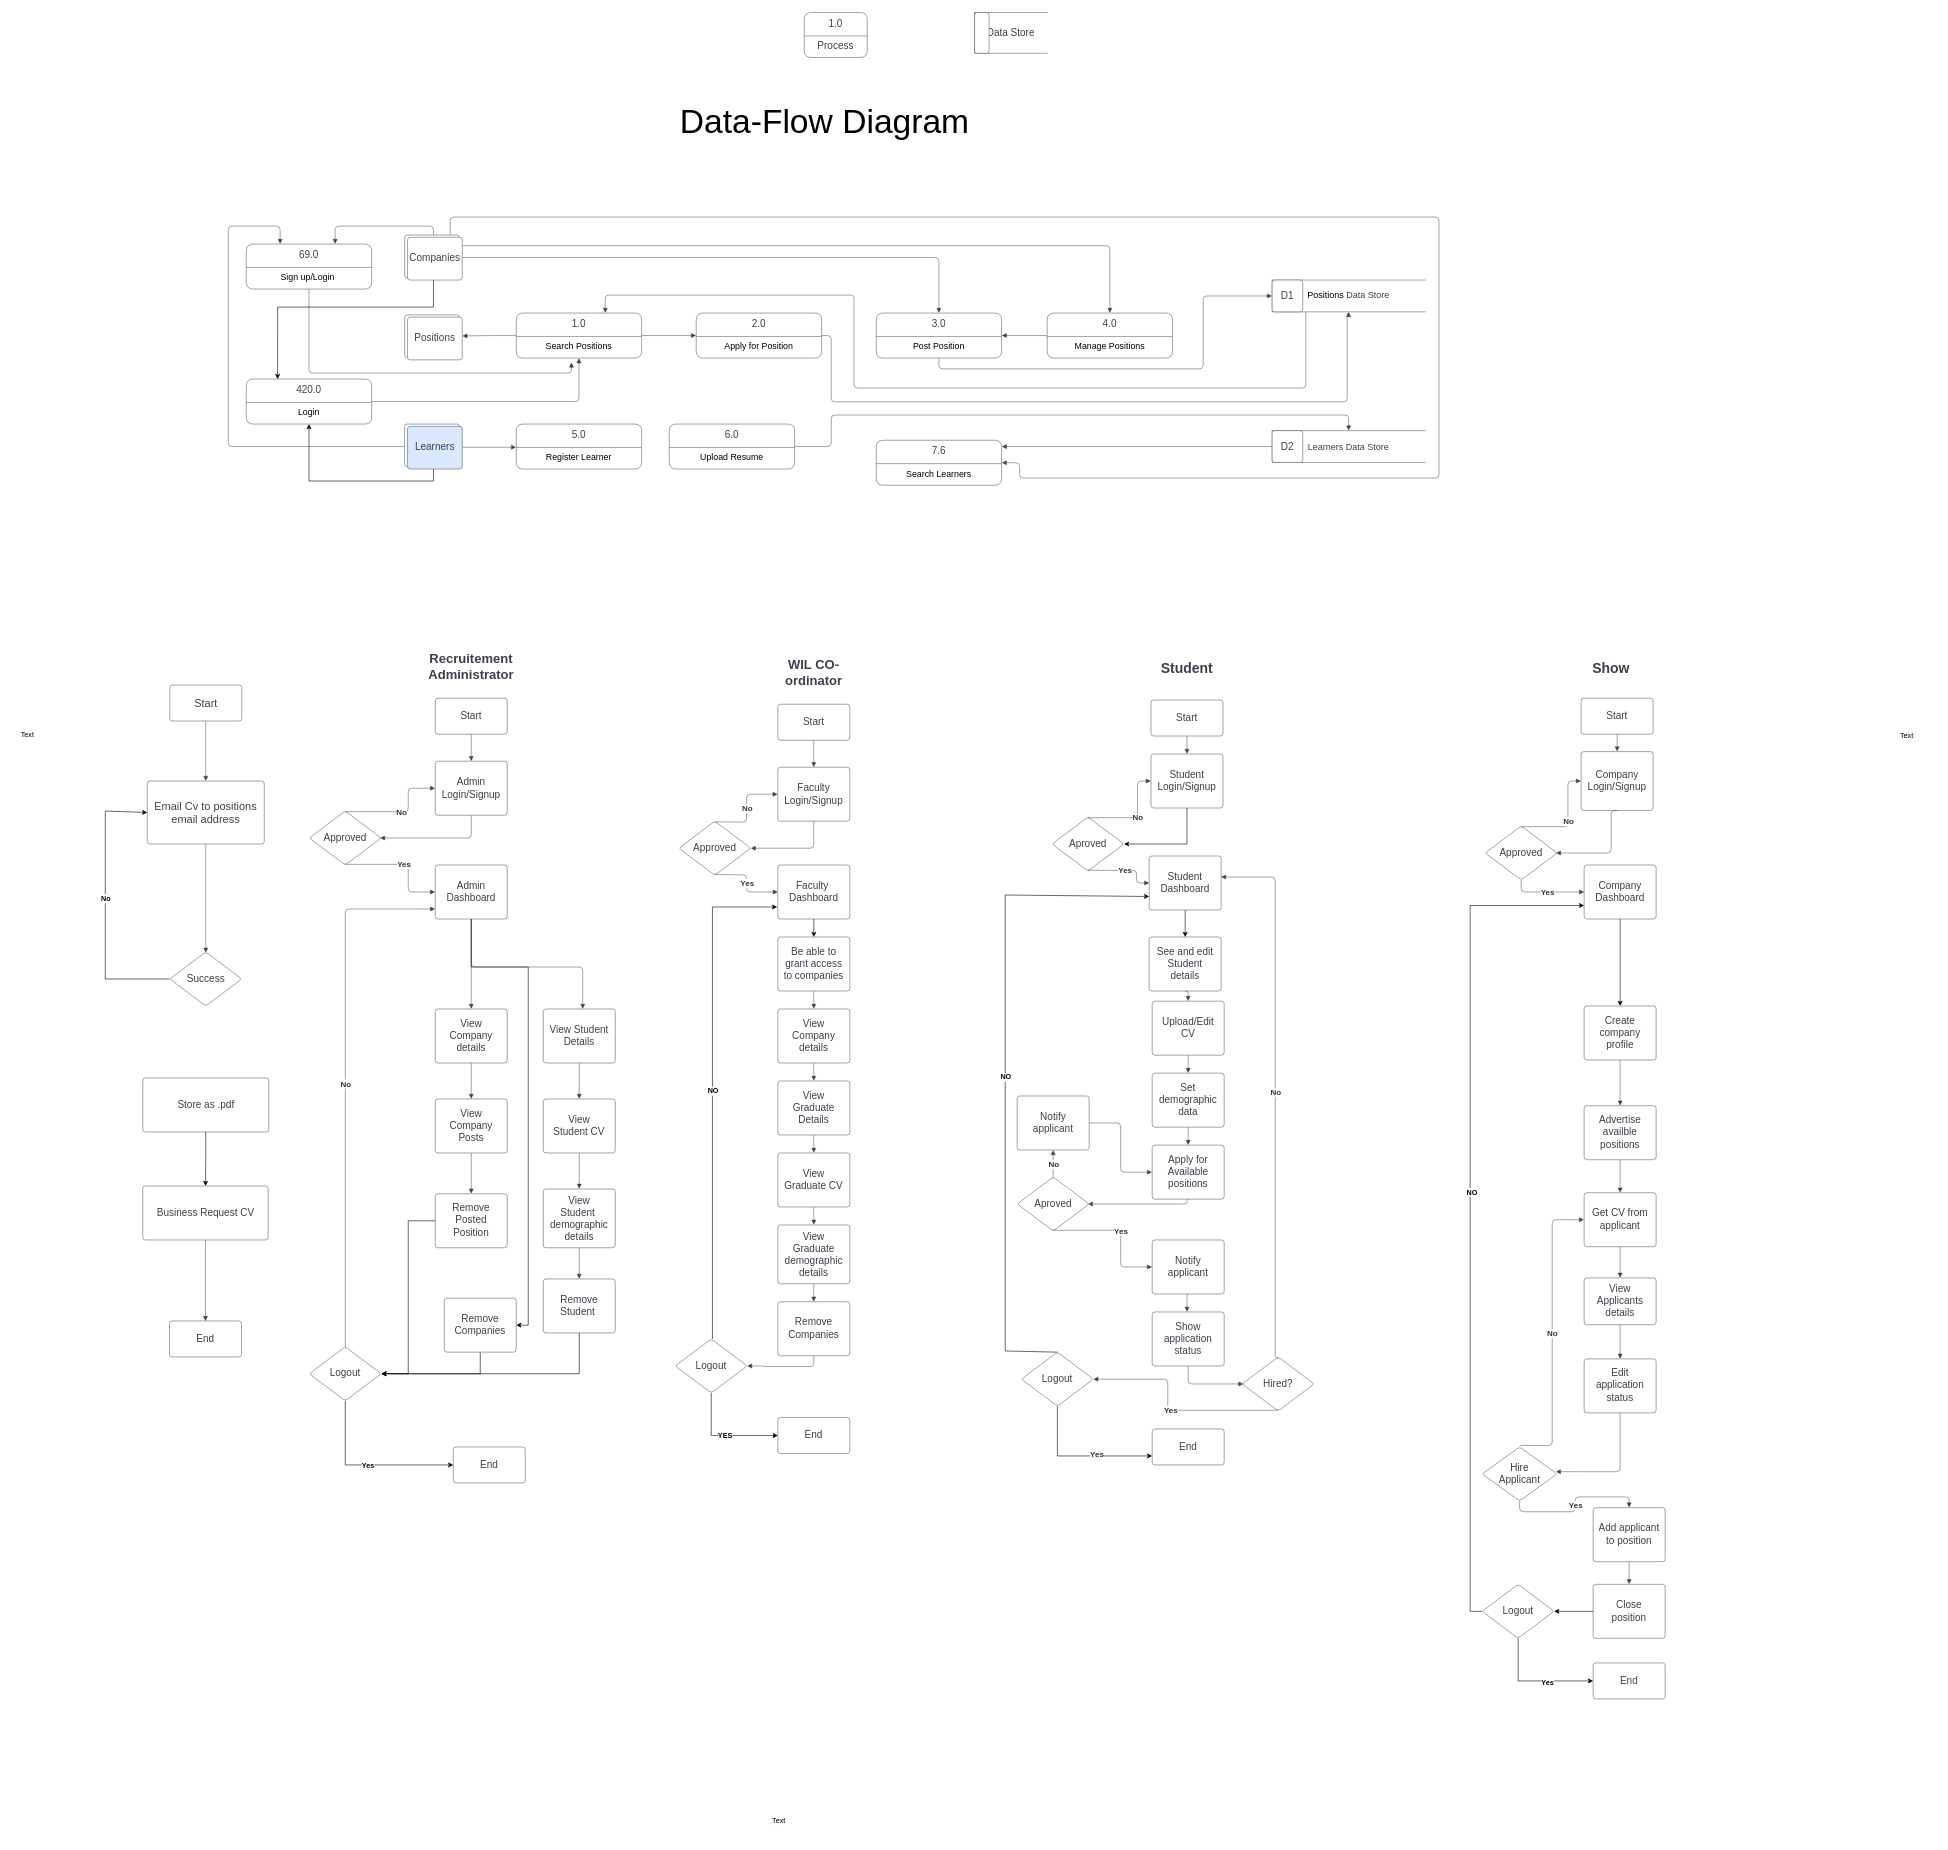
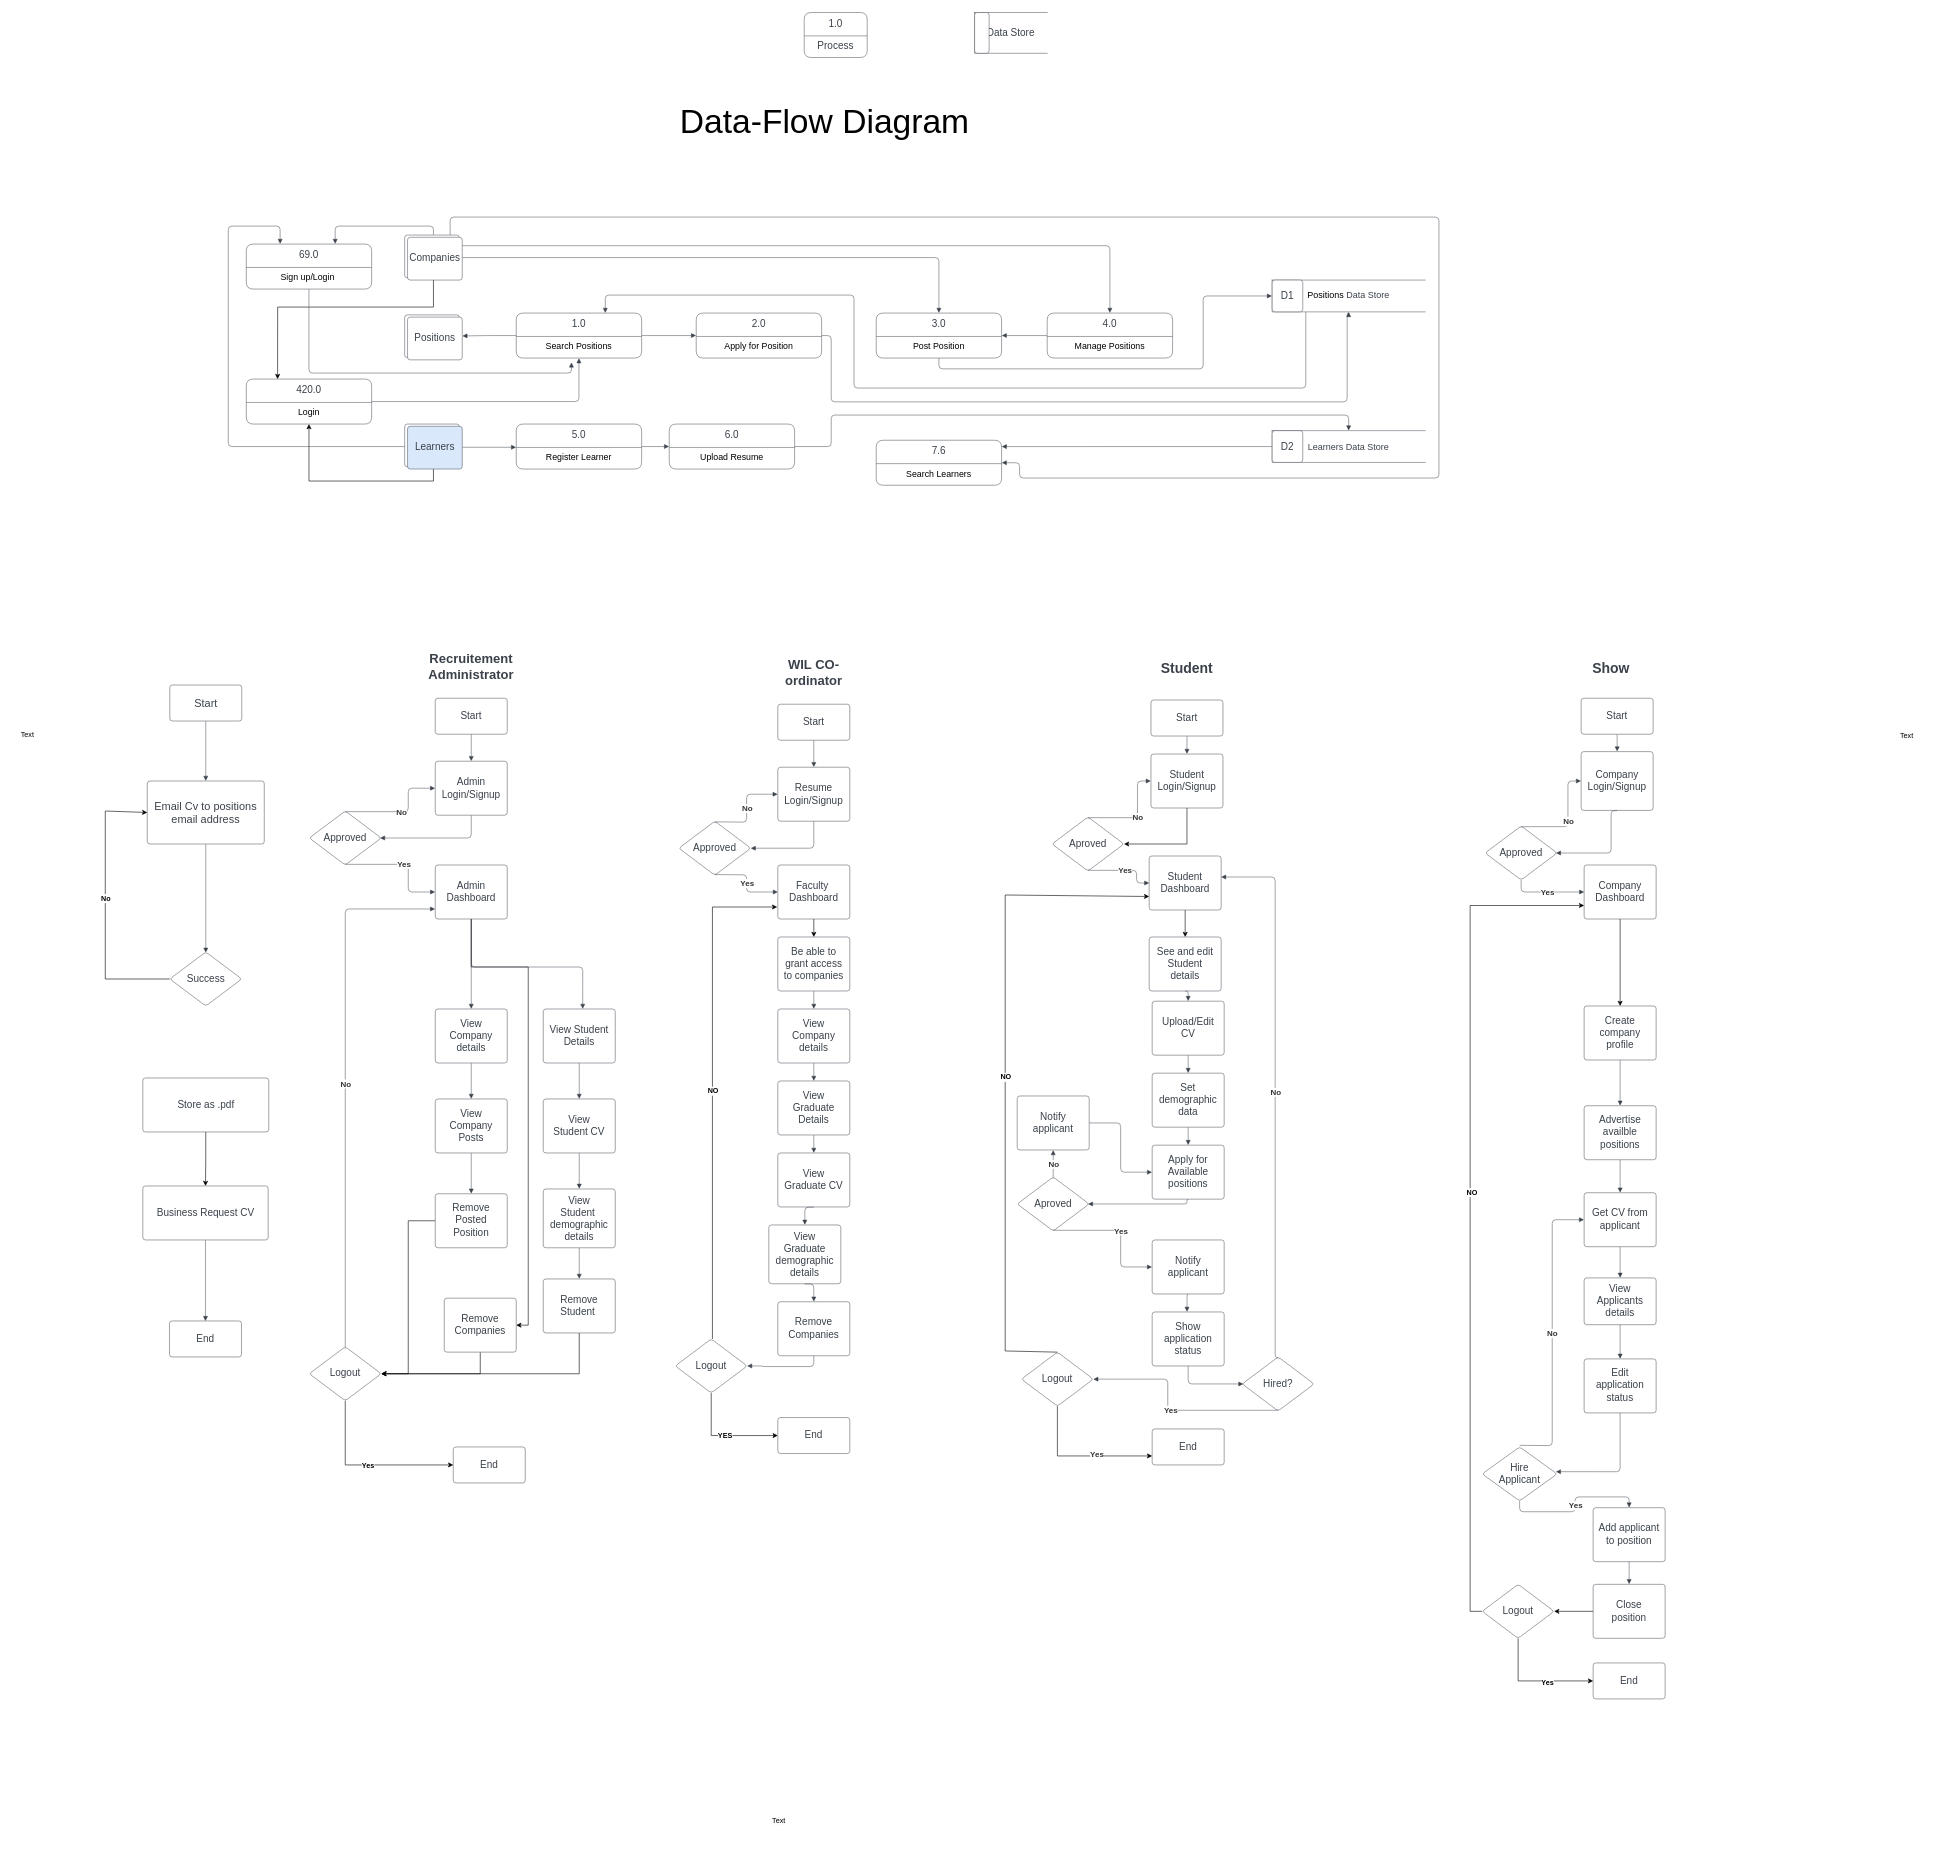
edge "5.0" -> "6.0": added
node "Faculty Login/Signup": label "Faculty Login/Signup" -> "Resume Login/Signup"
node "View Graduate demographic details": moved (814, 1254) -> (805, 1254)
